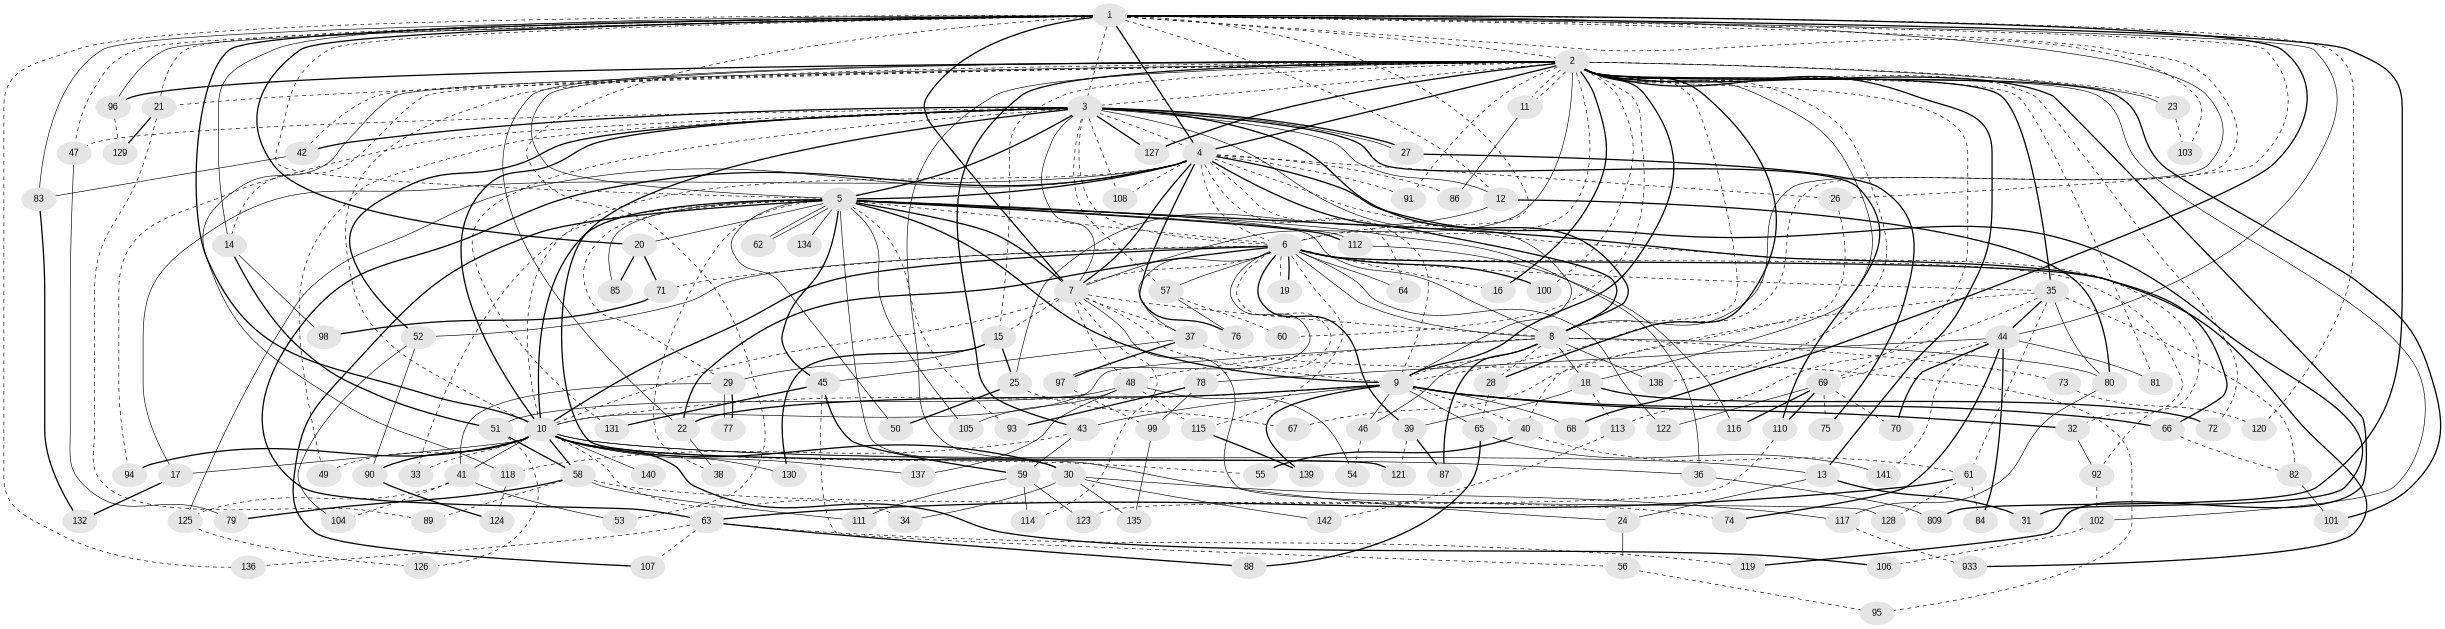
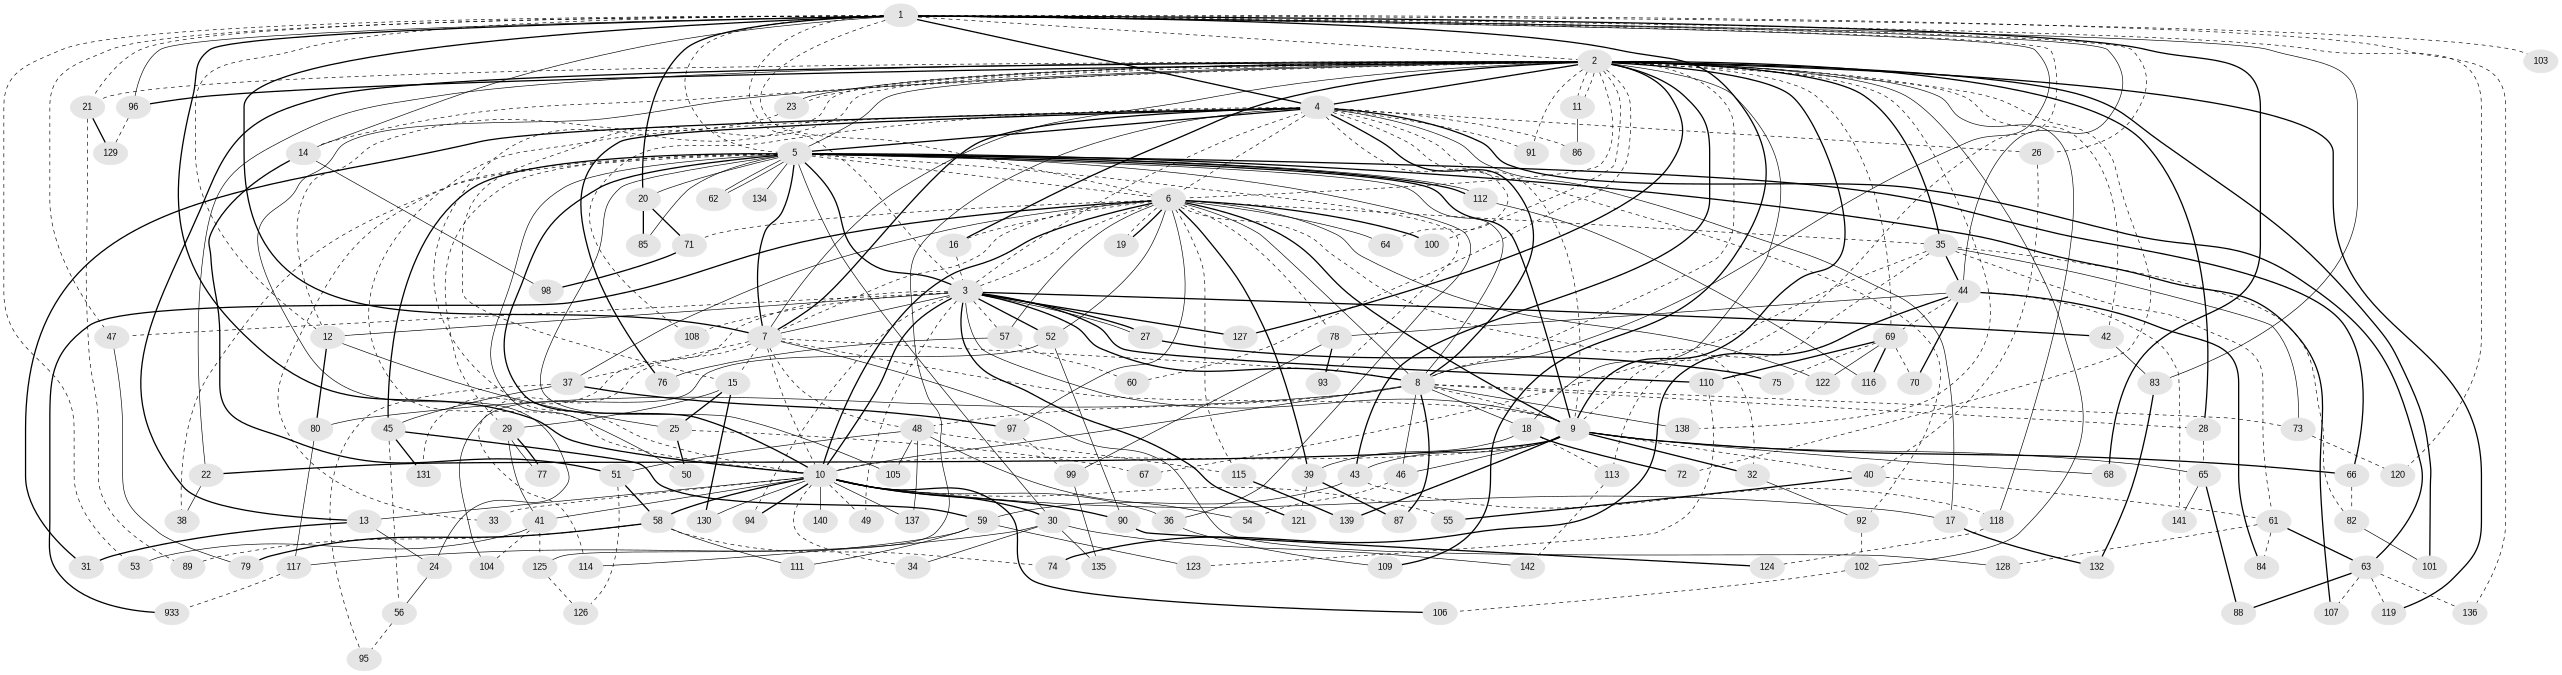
edge "2" -- "3": now "16" -- "3"
edge "23" -- "103": now "23" -- "12"
edge "6" -- "22": now "6" -- "9"
edge "35" -- "80": now "35" -- "73"
node "81": removed
node "809": label "809" -> "109"
